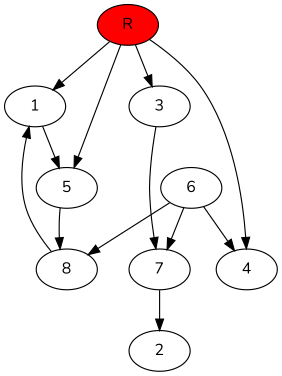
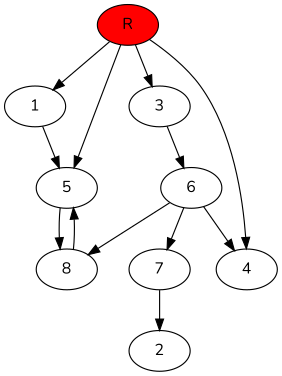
edge "3" -> "7": now "3" -> "6"
edge "8" -> "1": now "8" -> "5"
